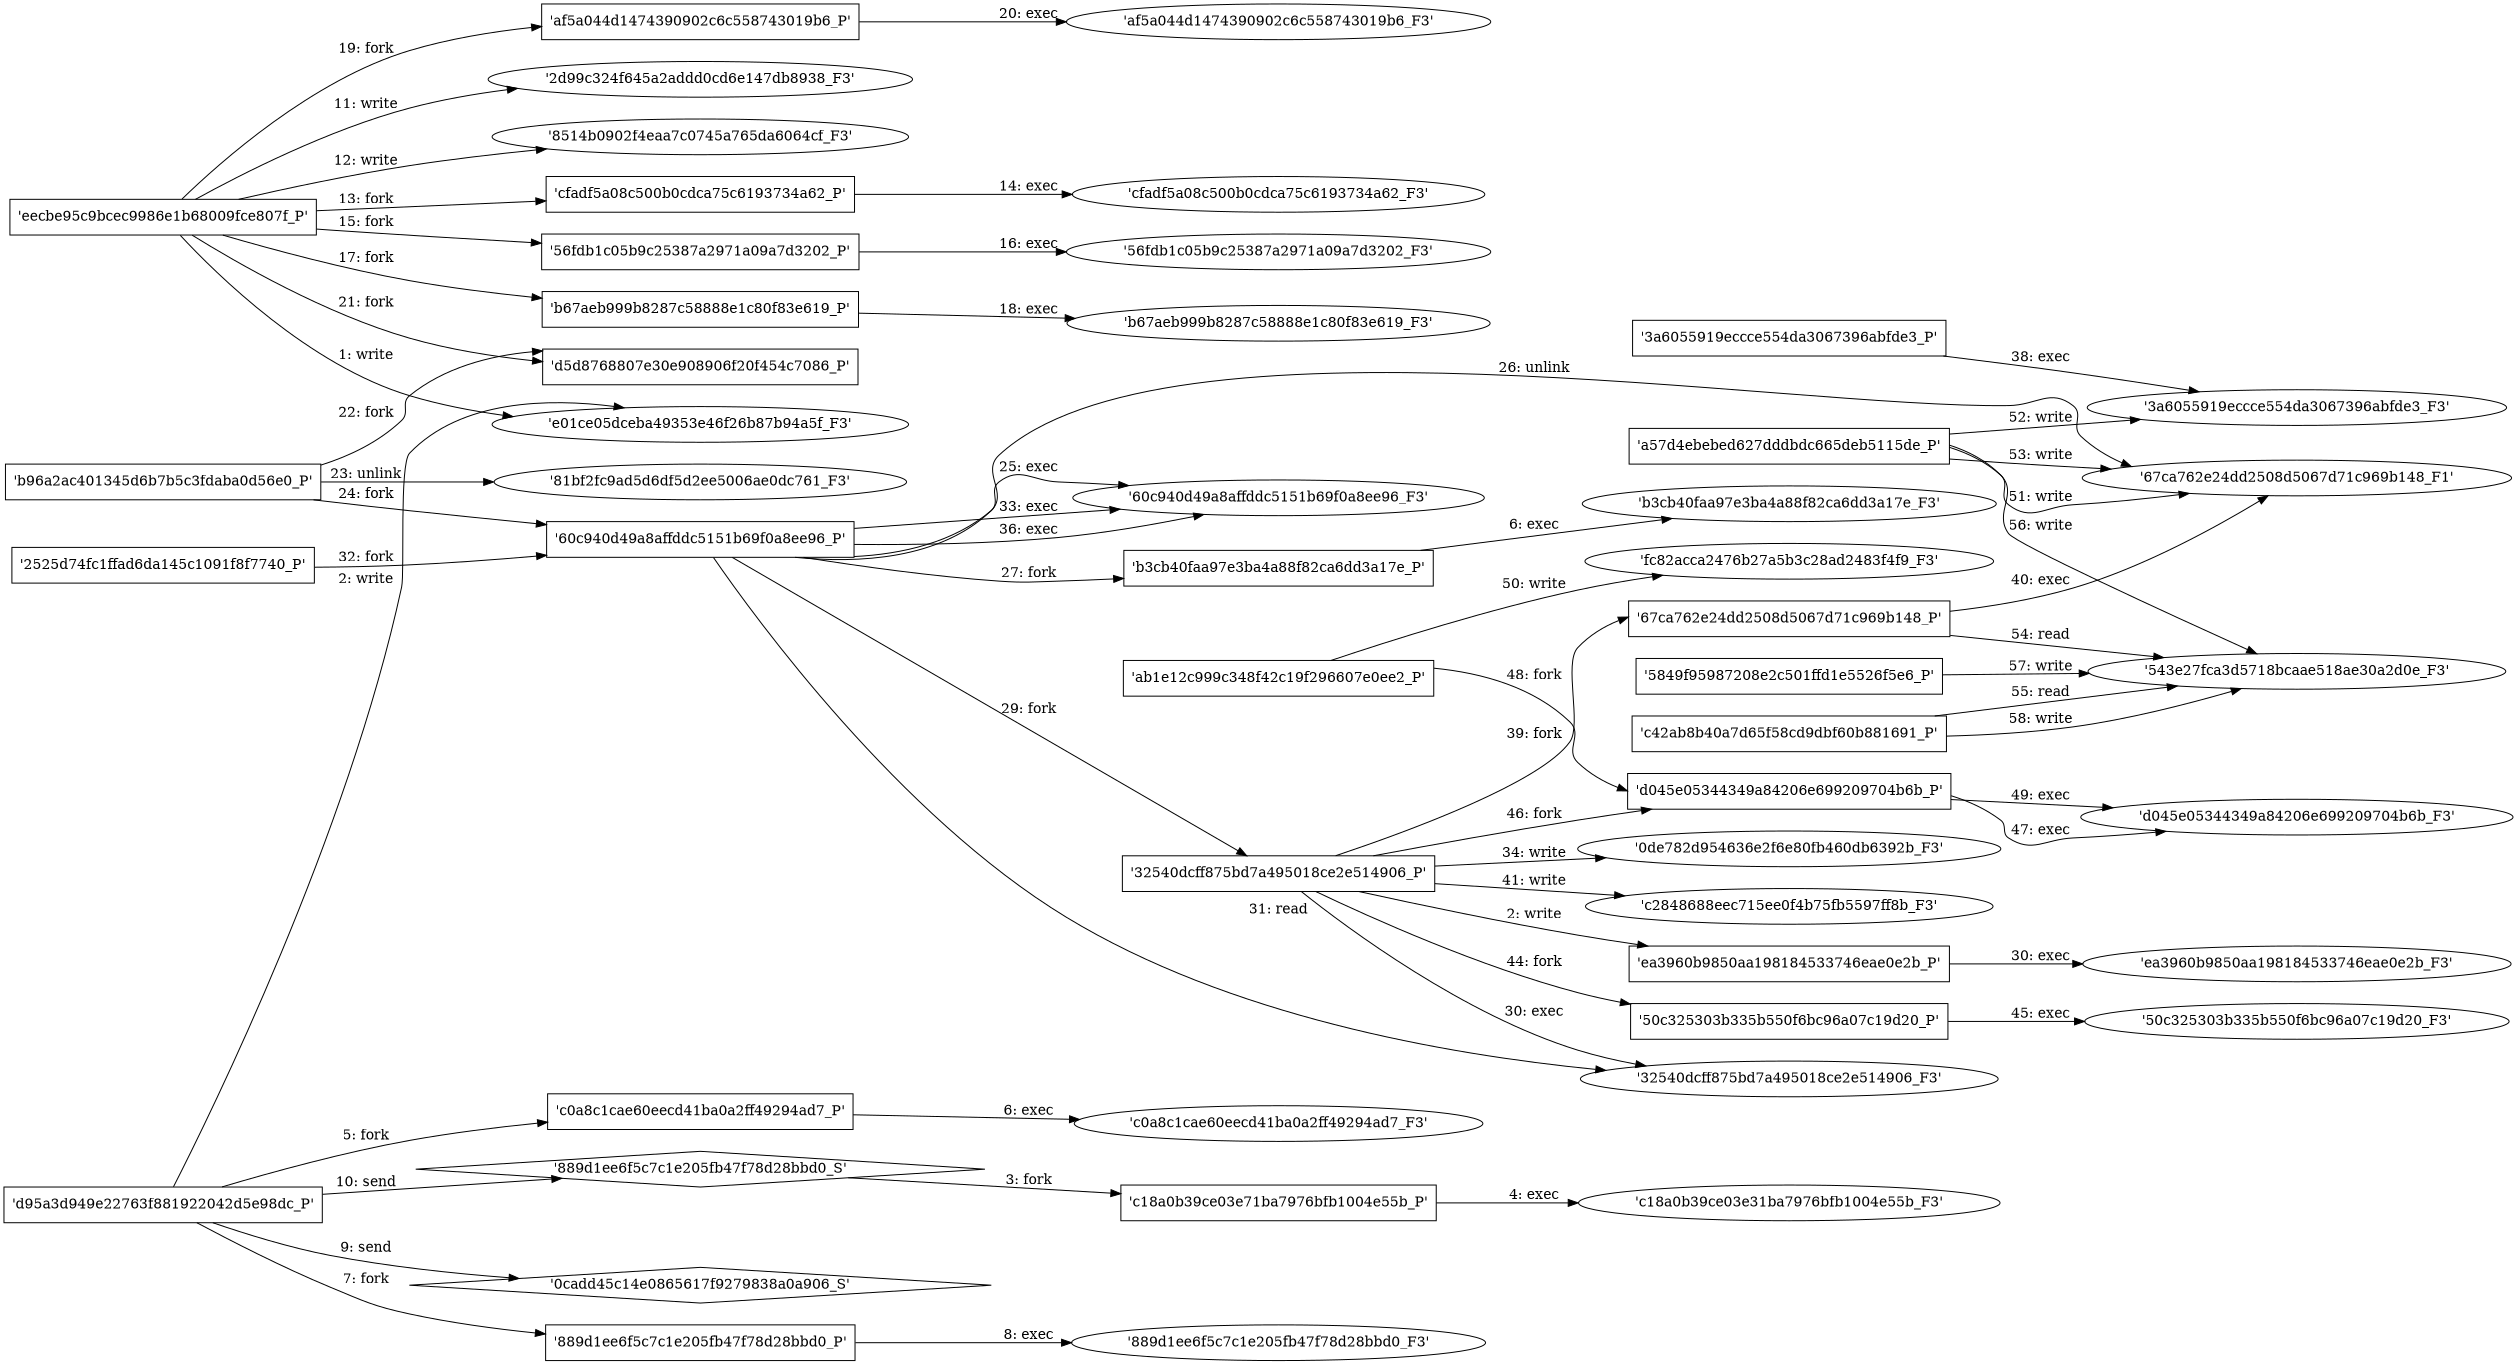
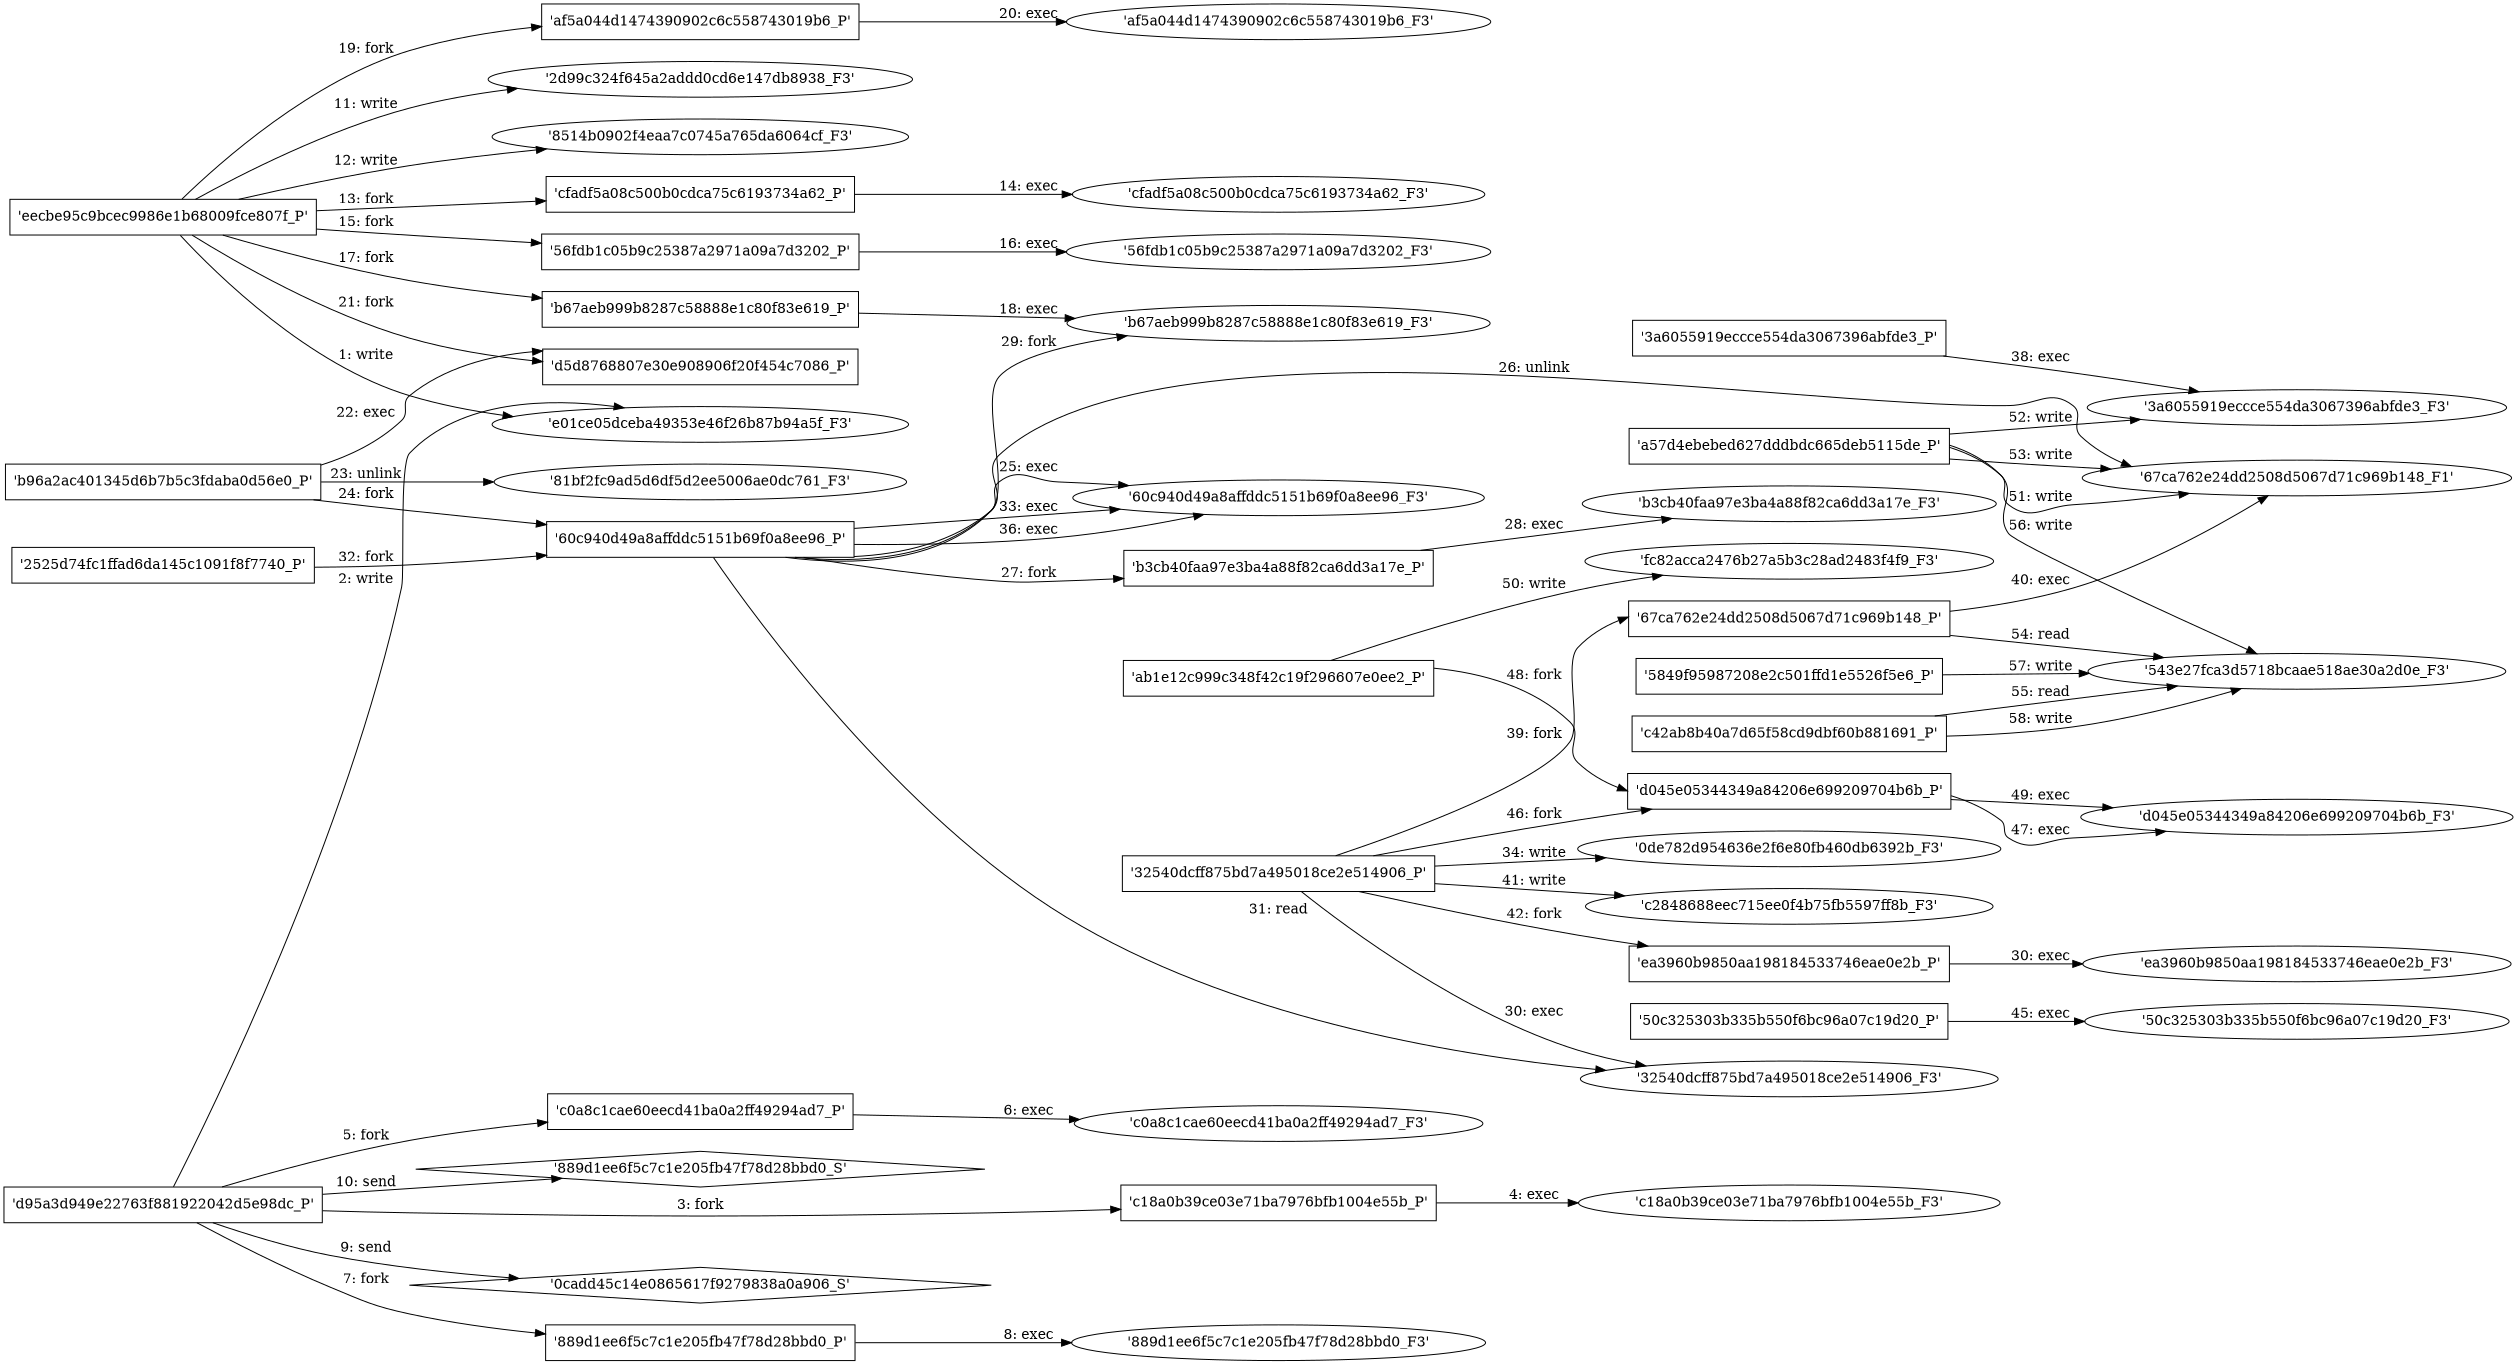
edge "'b96a2ac401345d6b7b5c3fdaba0d56e0_P'" -> "'d5d8768807e30e908906f20f454c7086_P'": label "22: fork" -> "22: exec"
edge "'b3cb40faa97e3ba4a88f82ca6dd3a17e_P'" -> "'b3cb40faa97e3ba4a88f82ca6dd3a17e_F3'": label "6: exec" -> "28: exec"
edge "'60c940d49a8affddc5151b69f0a8ee96_P'" -> "'32540dcff875bd7a495018ce2e514906_P'": now "'60c940d49a8affddc5151b69f0a8ee96_P'" -> "'b67aeb999b8287c58888e1c80f83e619_F3'"
edge "'32540dcff875bd7a495018ce2e514906_P'" -> "'ea3960b9850aa198184533746eae0e2b_P'": label "2: write" -> "42: fork"
edge "'32540dcff875bd7a495018ce2e514906_P'" -> "'50c325303b335b550f6bc96a07c19d20_P'": removed, label "44: fork"
edge "'889d1ee6f5c7c1e205fb47f78d28bbd0_S'" -> "'c18a0b39ce03e71ba7976bfb1004e55b_P'": now "'d95a3d949e22763f881922042d5e98dc_P'" -> "'c18a0b39ce03e71ba7976bfb1004e55b_P'"
node "'c18a0b39ce03e31ba7976bfb1004e55b_F3'": label "'c18a0b39ce03e31ba7976bfb1004e55b_F3'" -> "'c18a0b39ce03e71ba7976bfb1004e55b_F3'"
